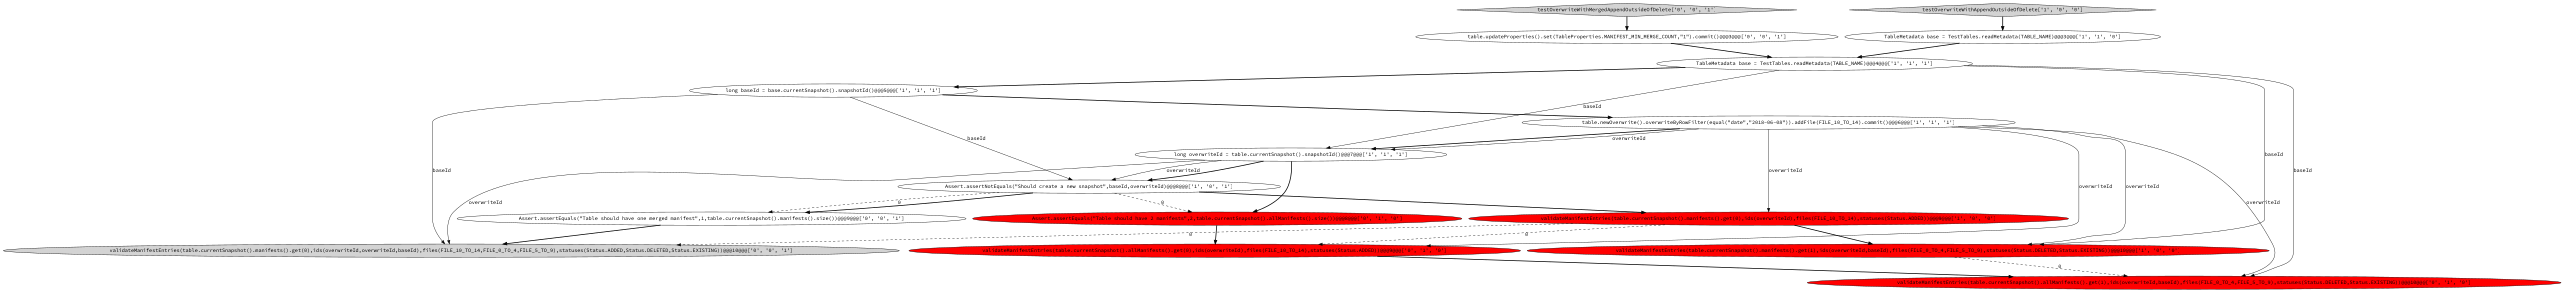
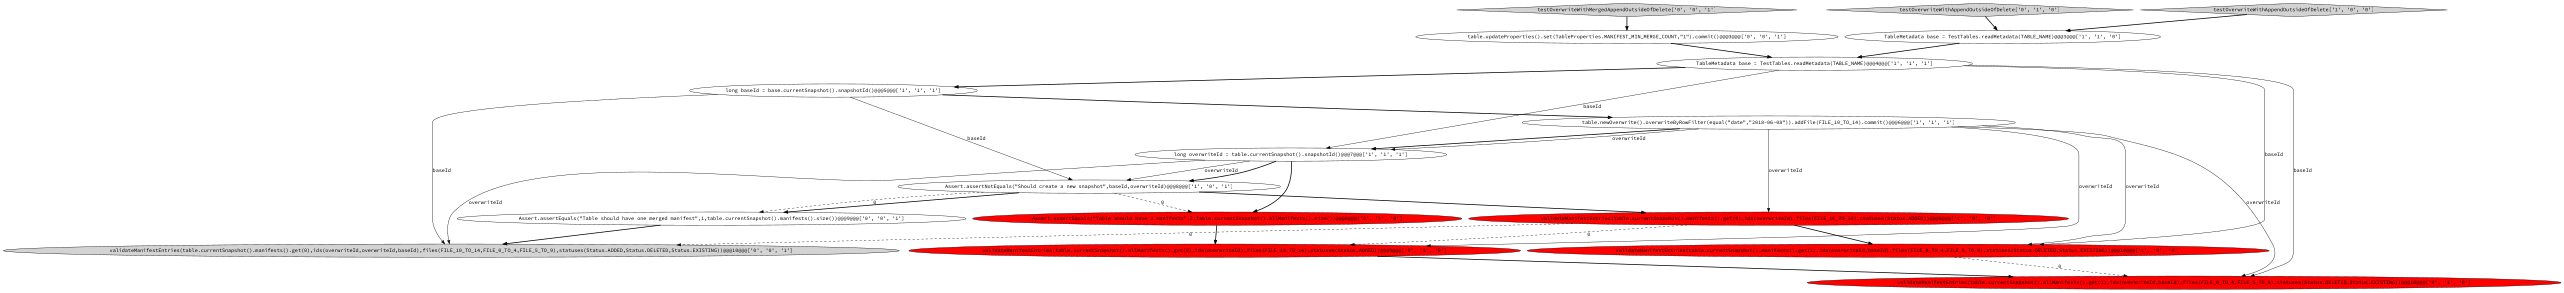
node "testOverwriteWithAppendOutsideOfDelete['0', '1', '0']": added
